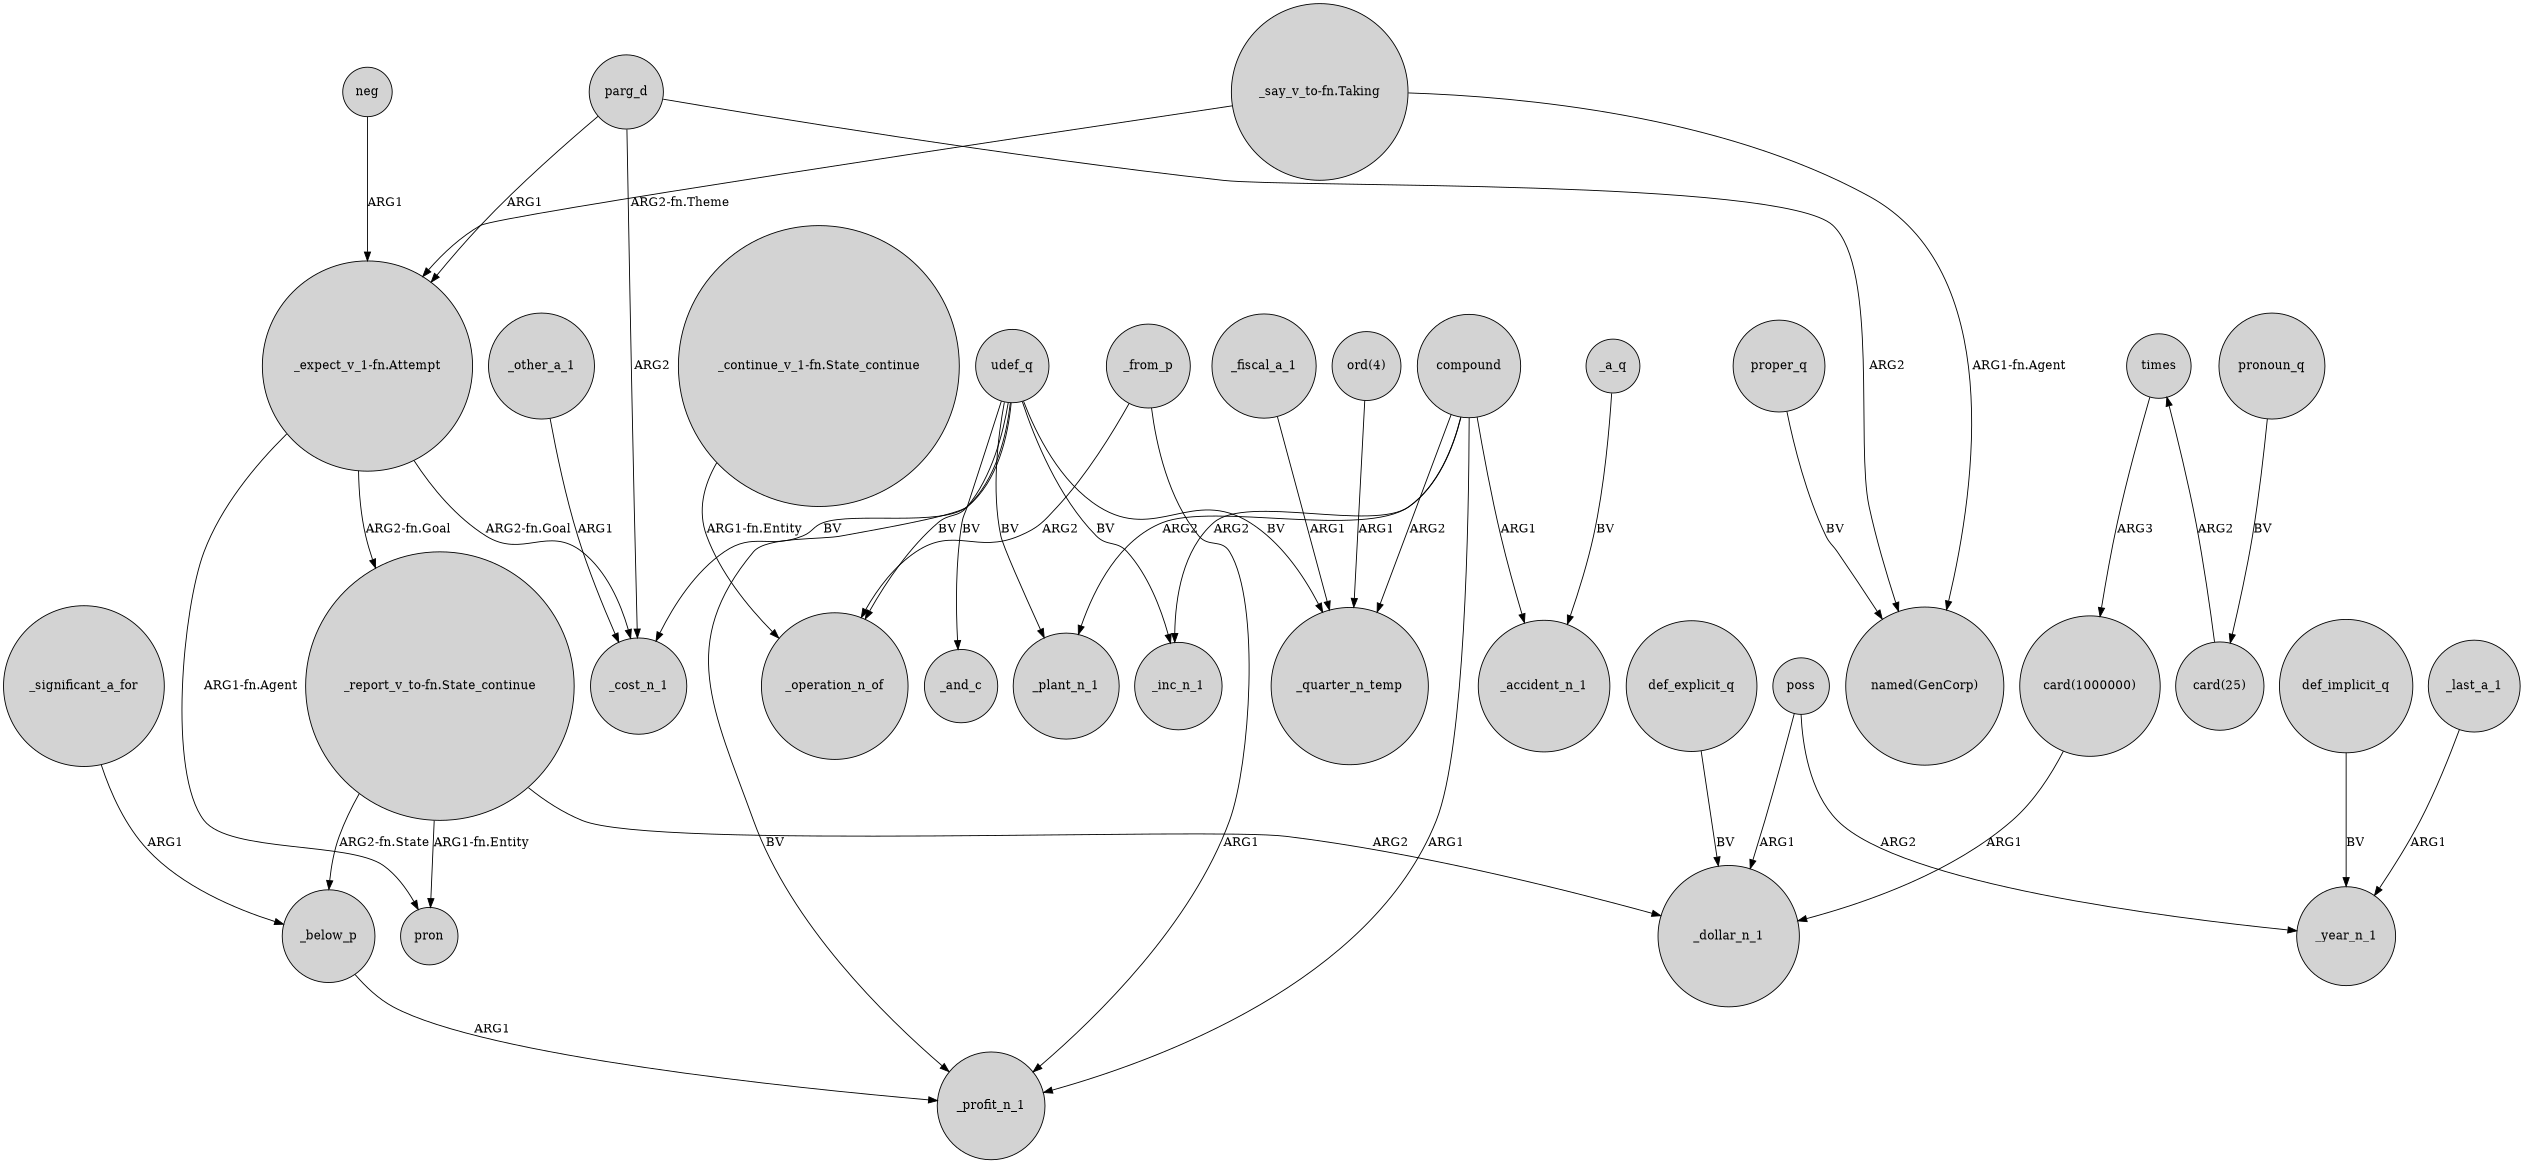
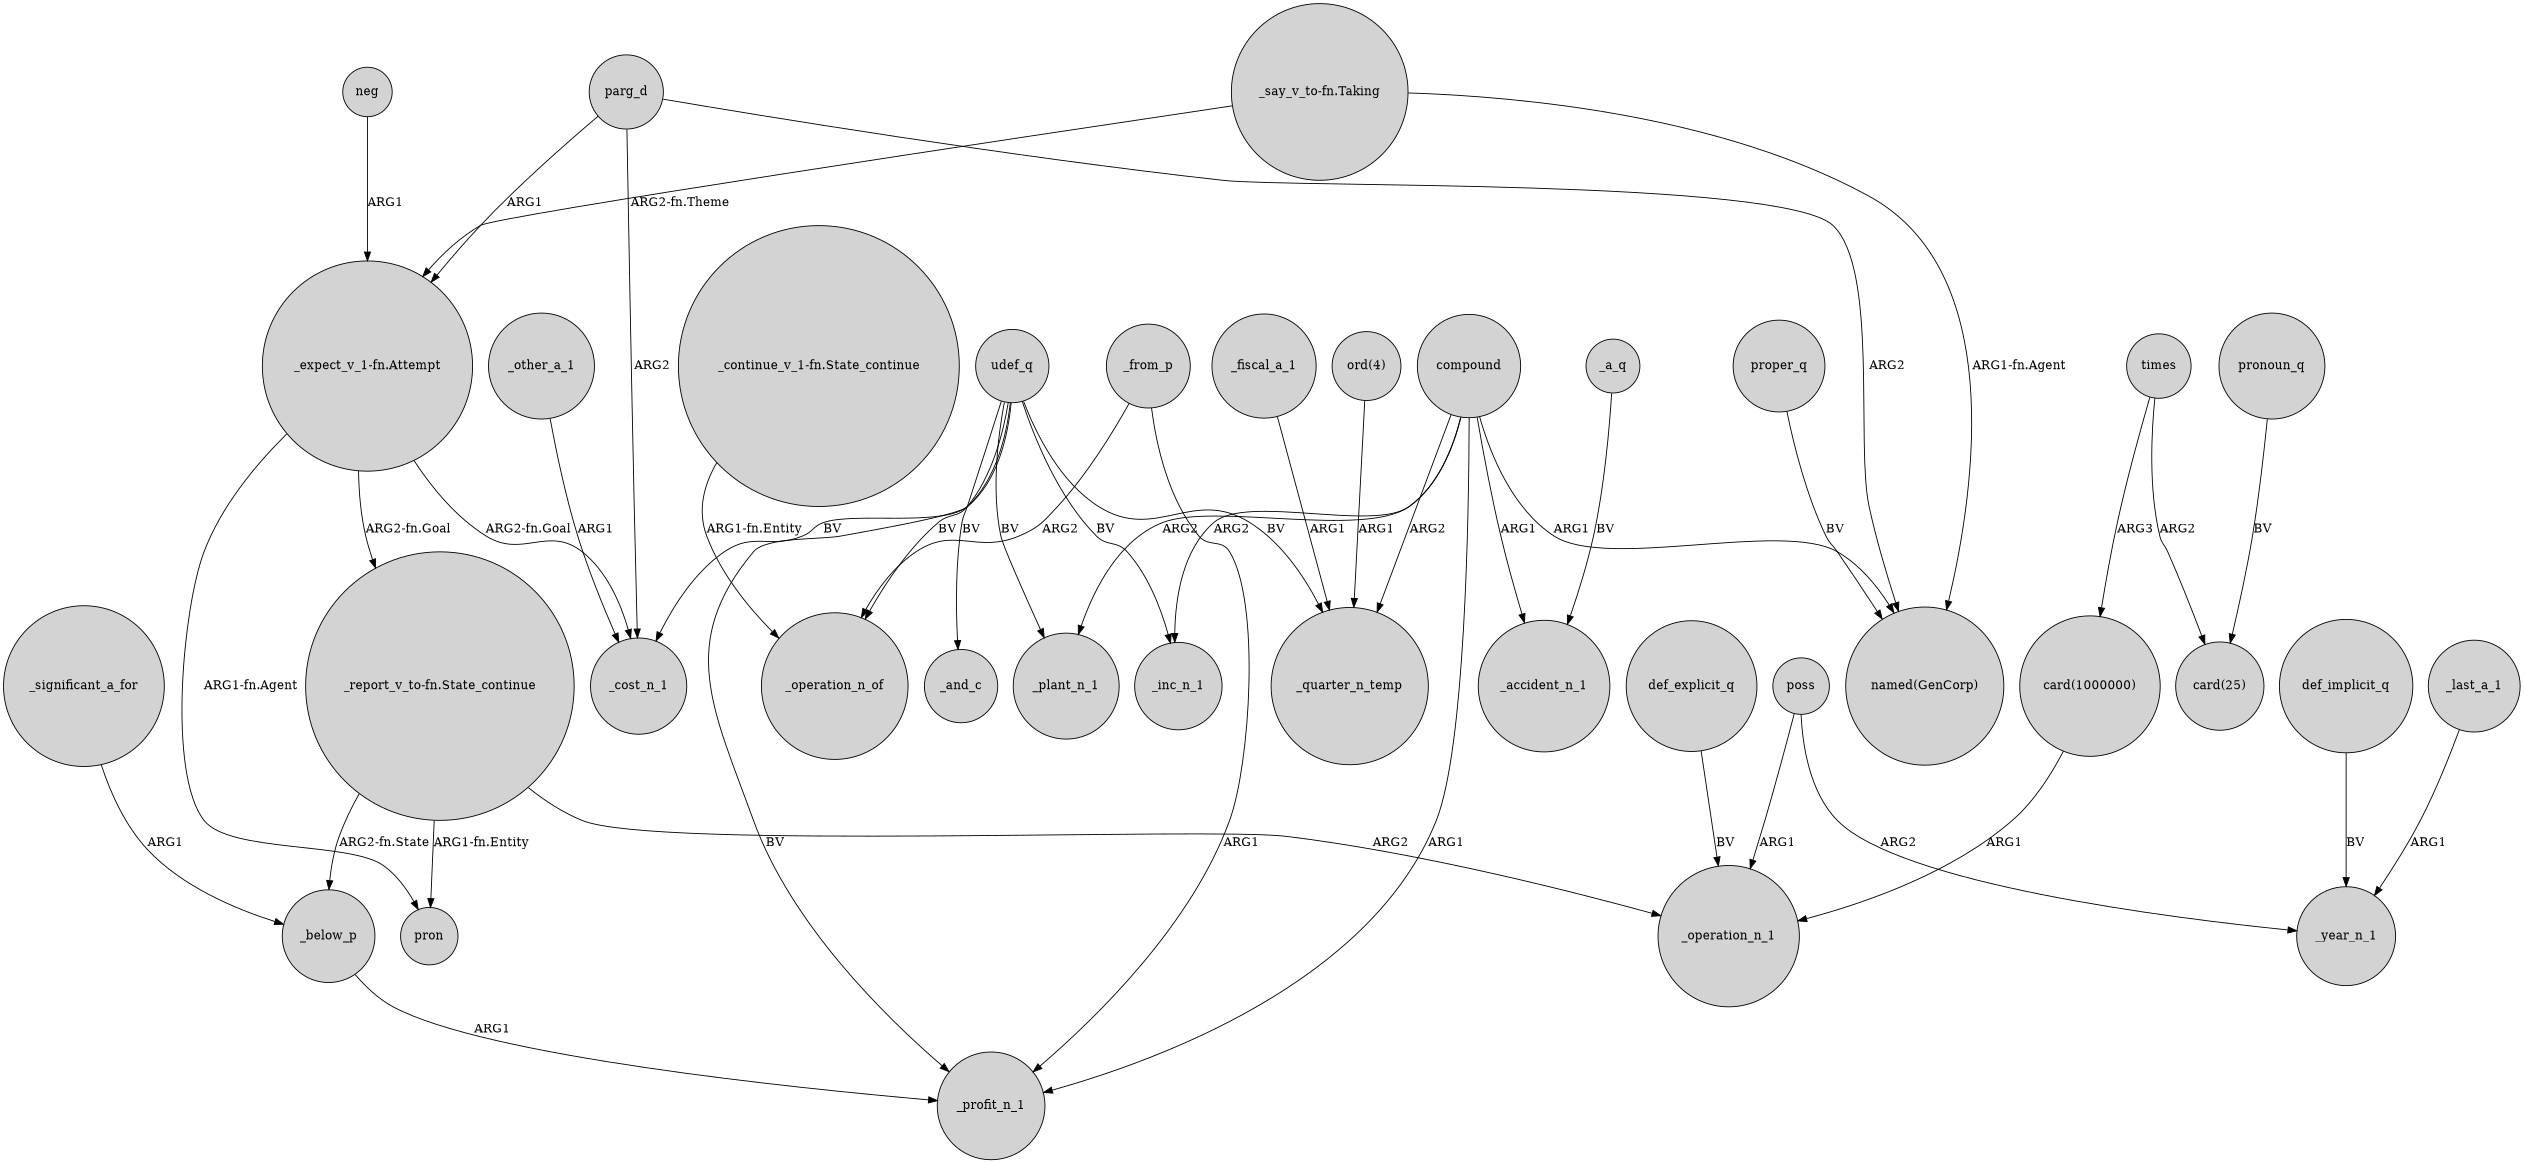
edge "card(25)" -> "times": reversed
edge "compound" -> "named(GenCorp)": added, label "ARG1"
node "_dollar_n_1": label "_dollar_n_1" -> "_operation_n_1"
